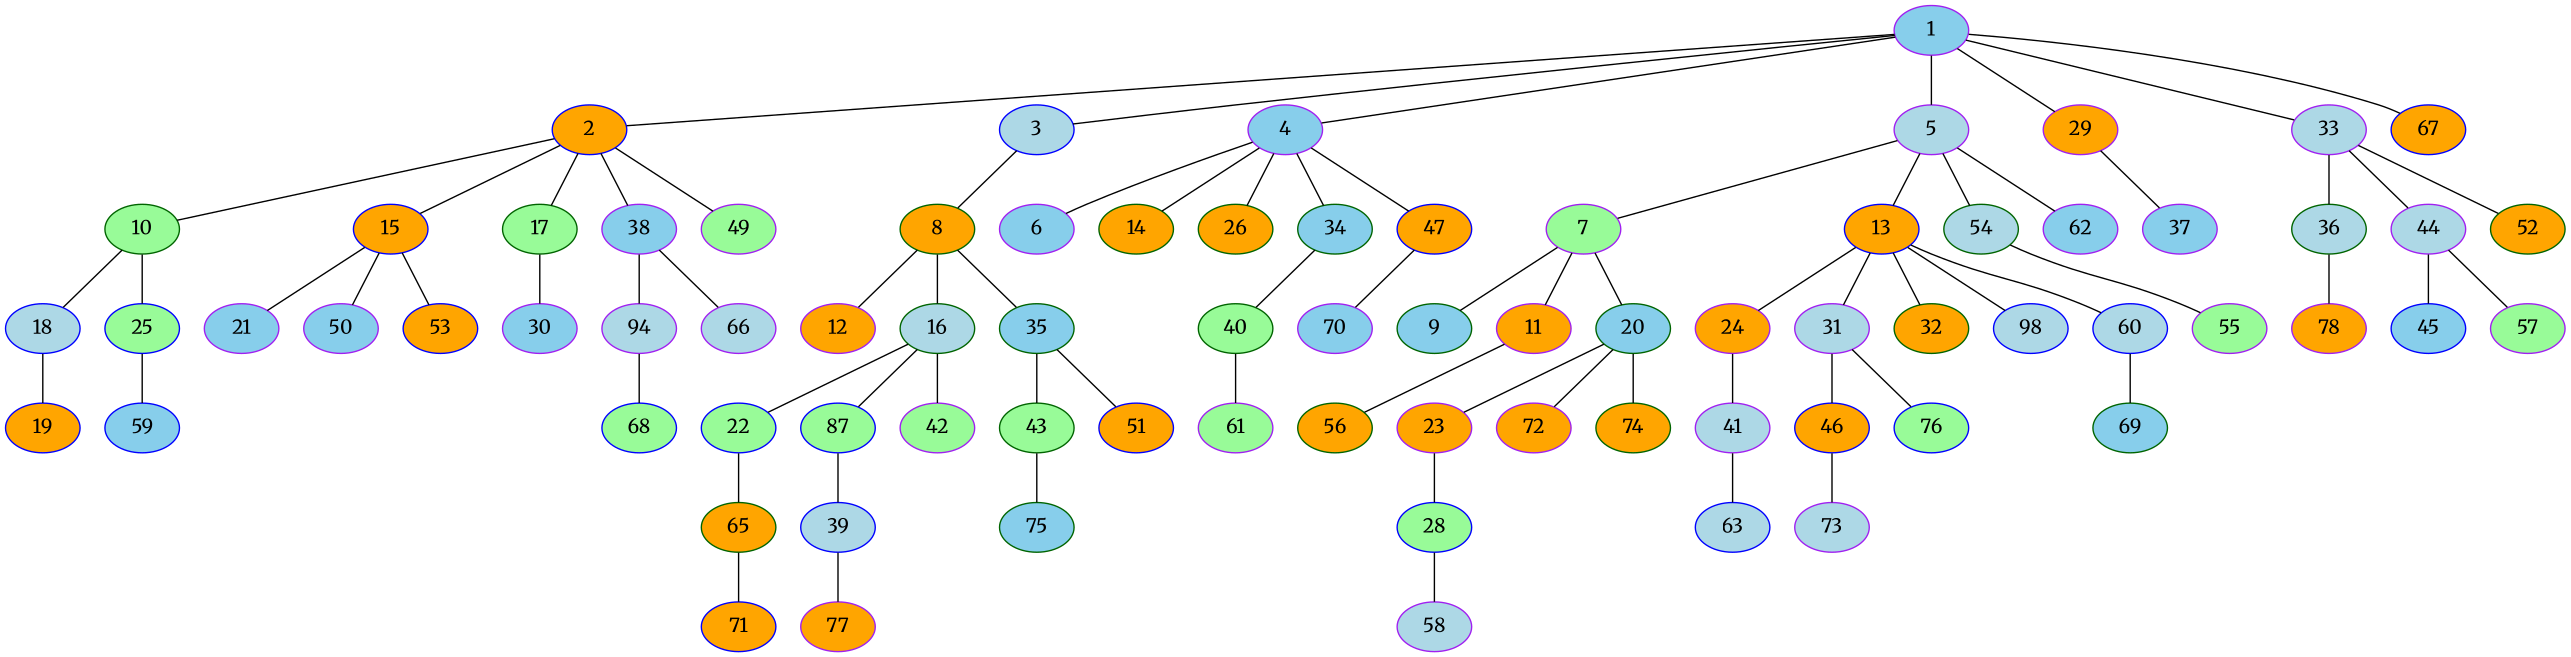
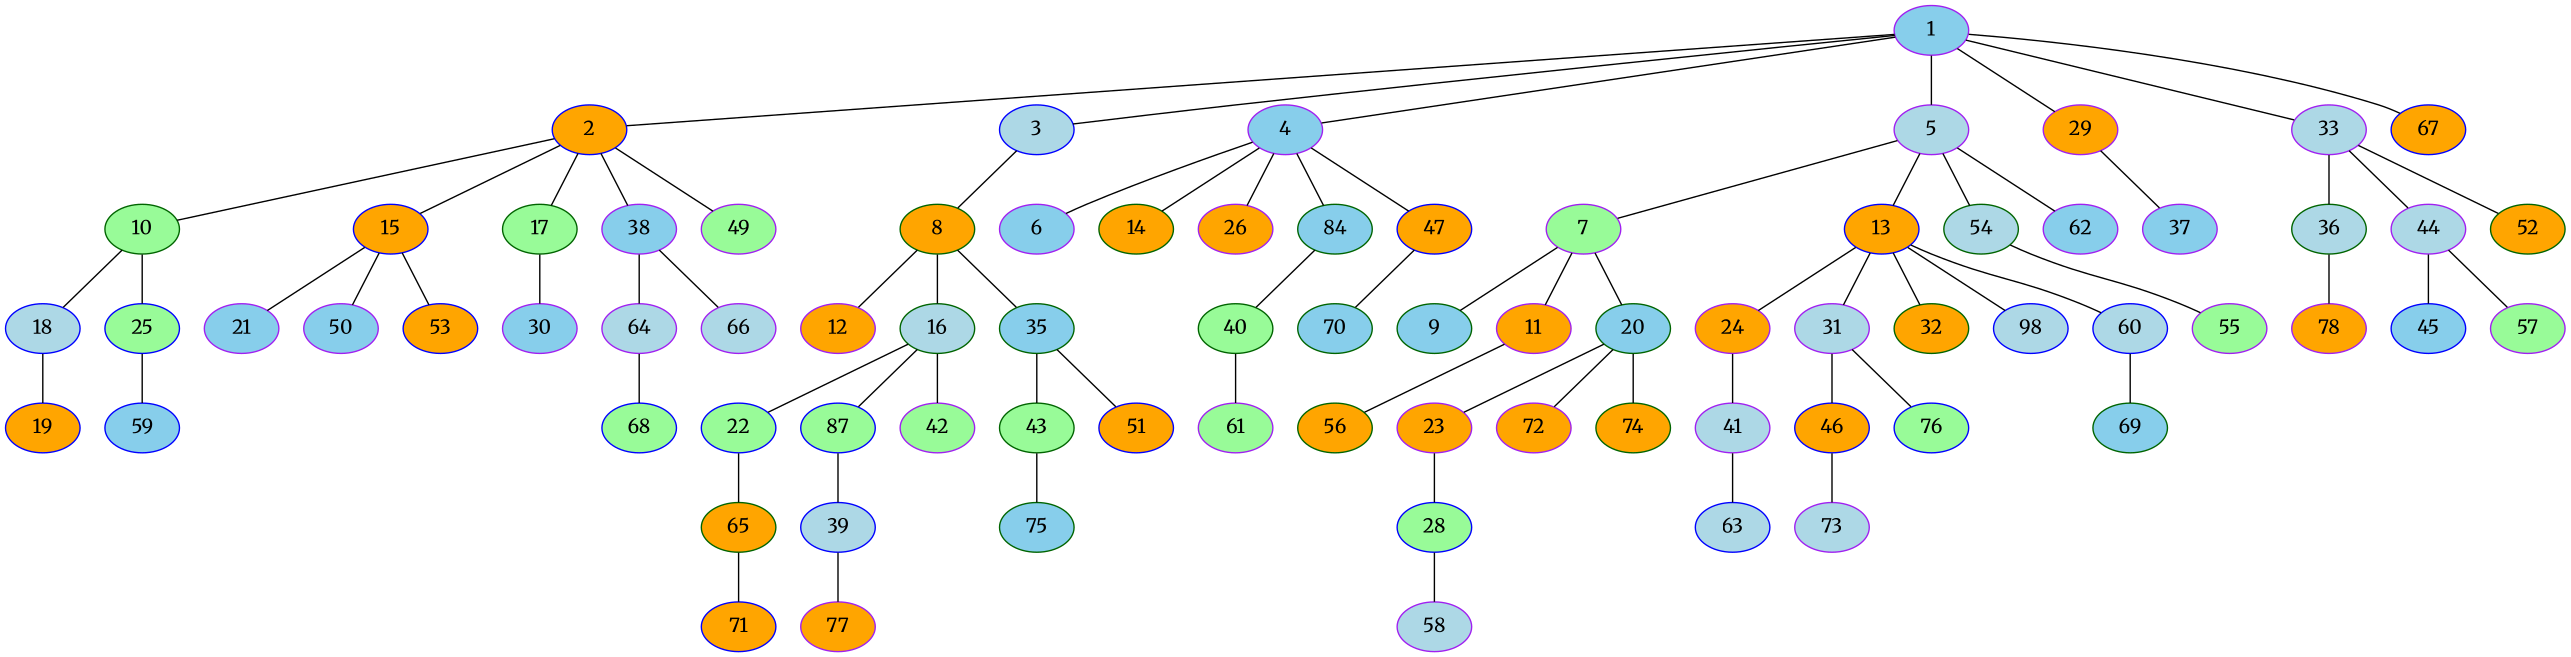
node "26": color darkgreen -> purple
node "34": label "34" -> "84"
node "94": label "94" -> "64"
node "70": color purple -> darkgreen
